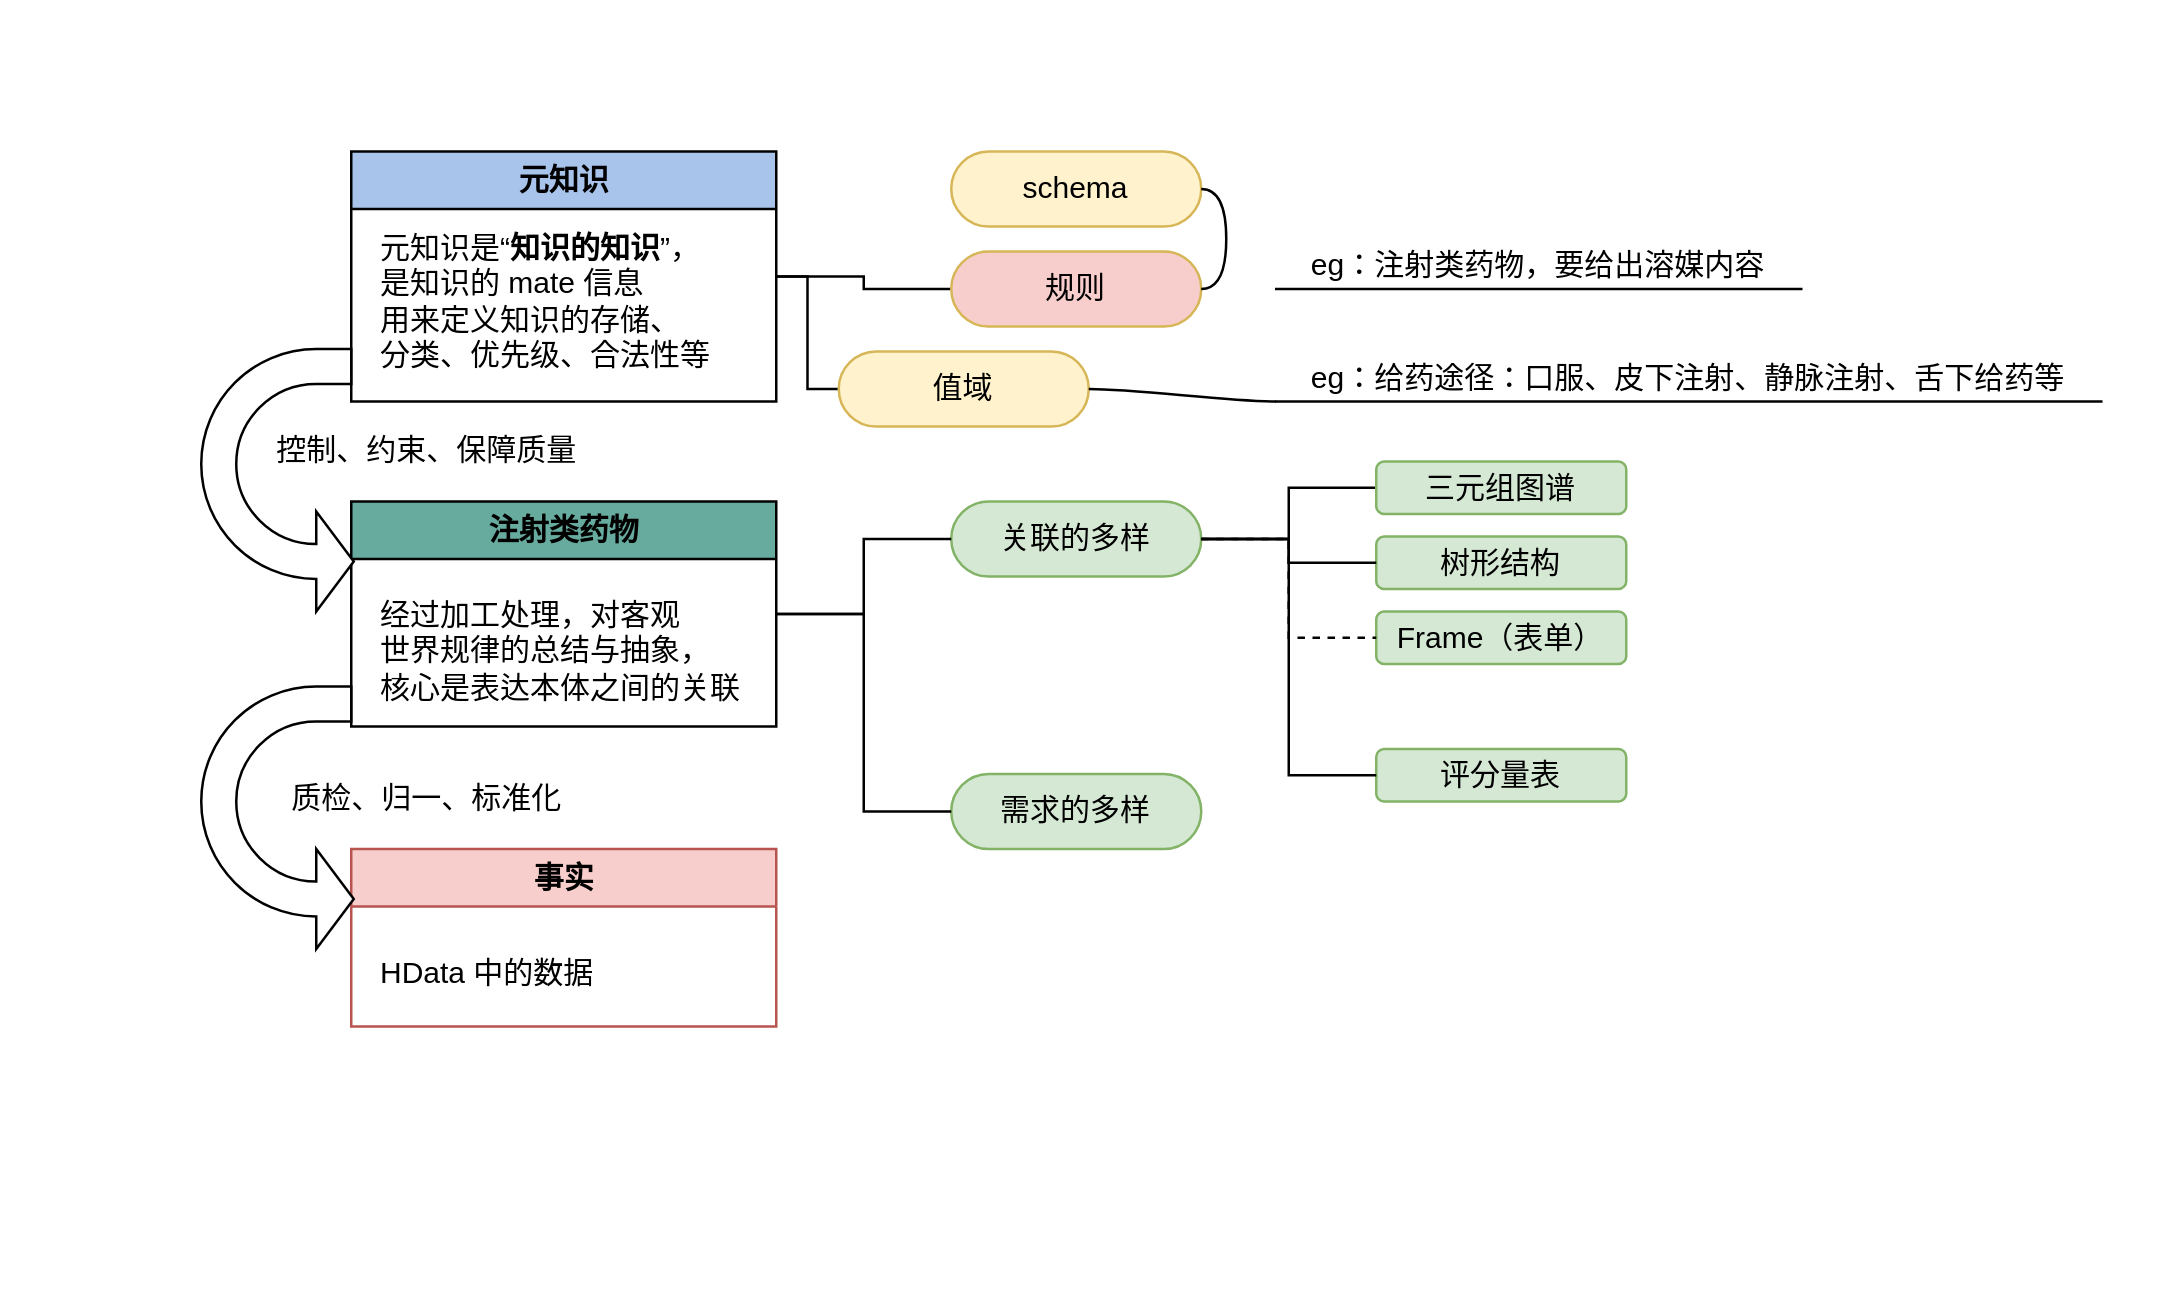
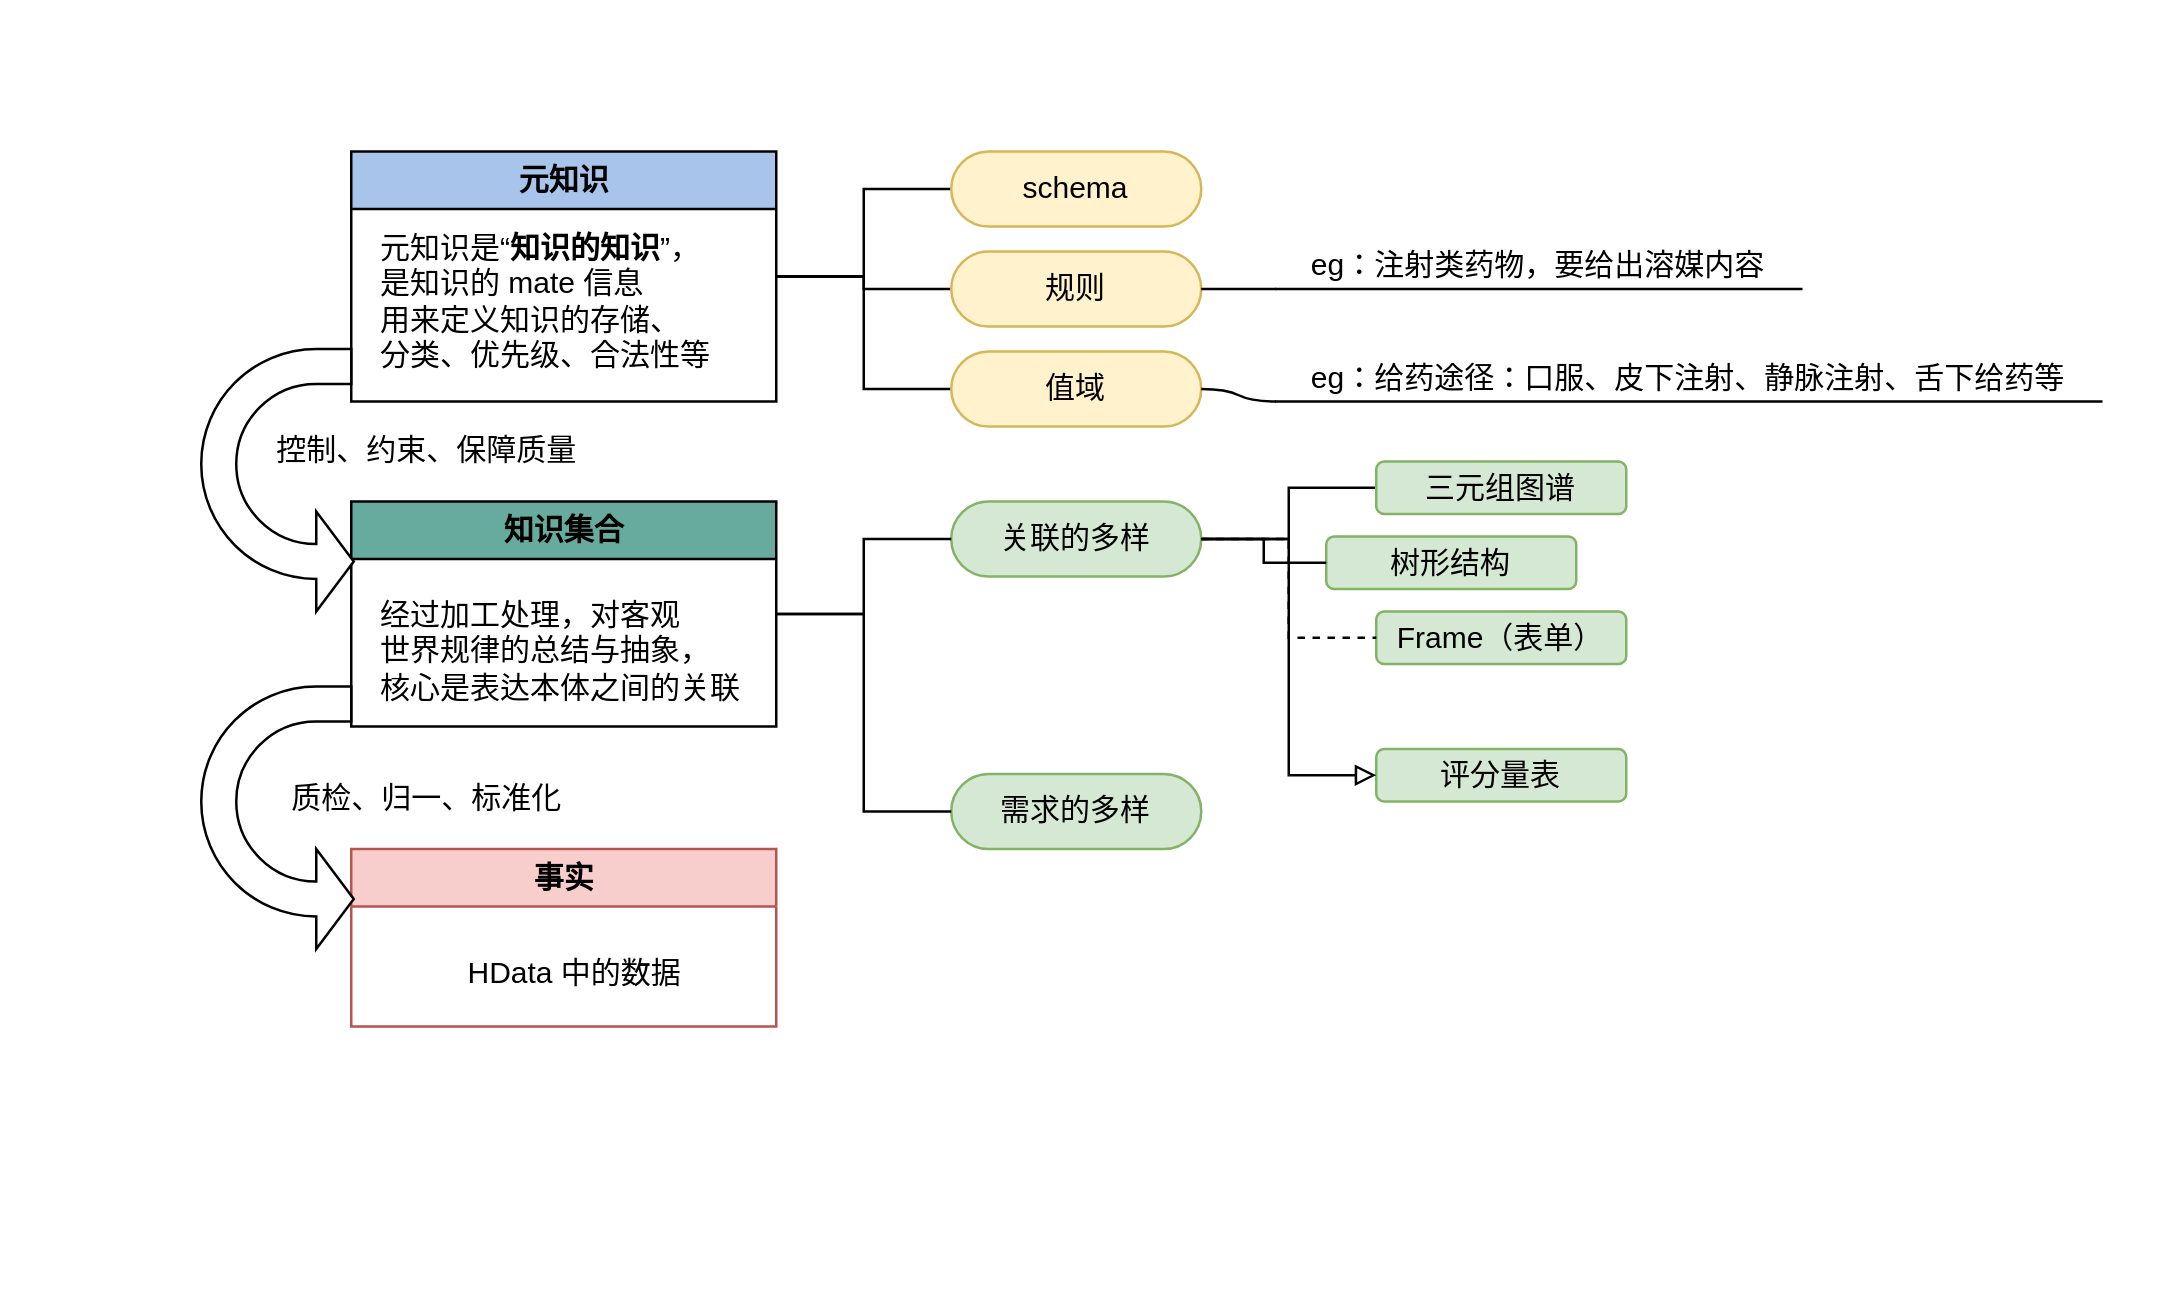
edge "schema" -- "元知识": added
edge "schema" -- "规则": now "eg：注射类药物，要给出溶媒内容" -- "规则"
node "规则": fillcolor #f8cecc -> #fff2cc
node "值域": moved (964, 389) -> (1076, 389)
node "注射类药物": label "注射类药物" -> "知识集合"
node "树形结构": moved (1501, 563) -> (1451, 563)
edge "关联的多样" -- "评分量表": arrowhead none -> block
node "HData 中的数据": moved (501, 974) -> (589, 974)
